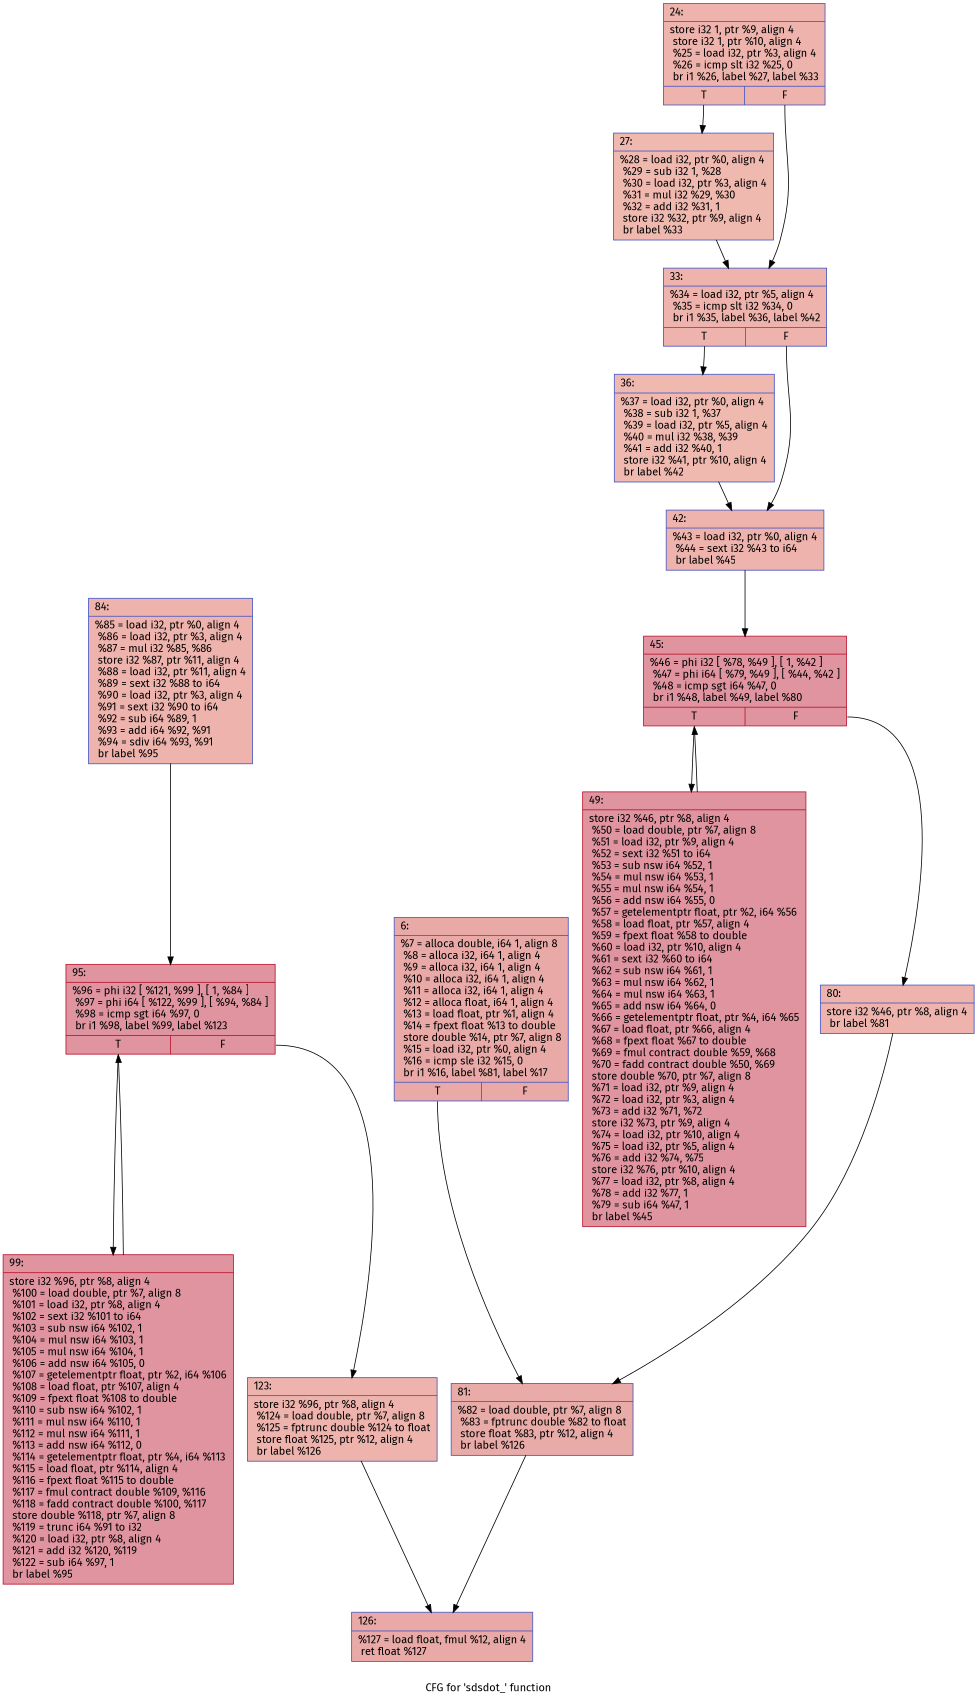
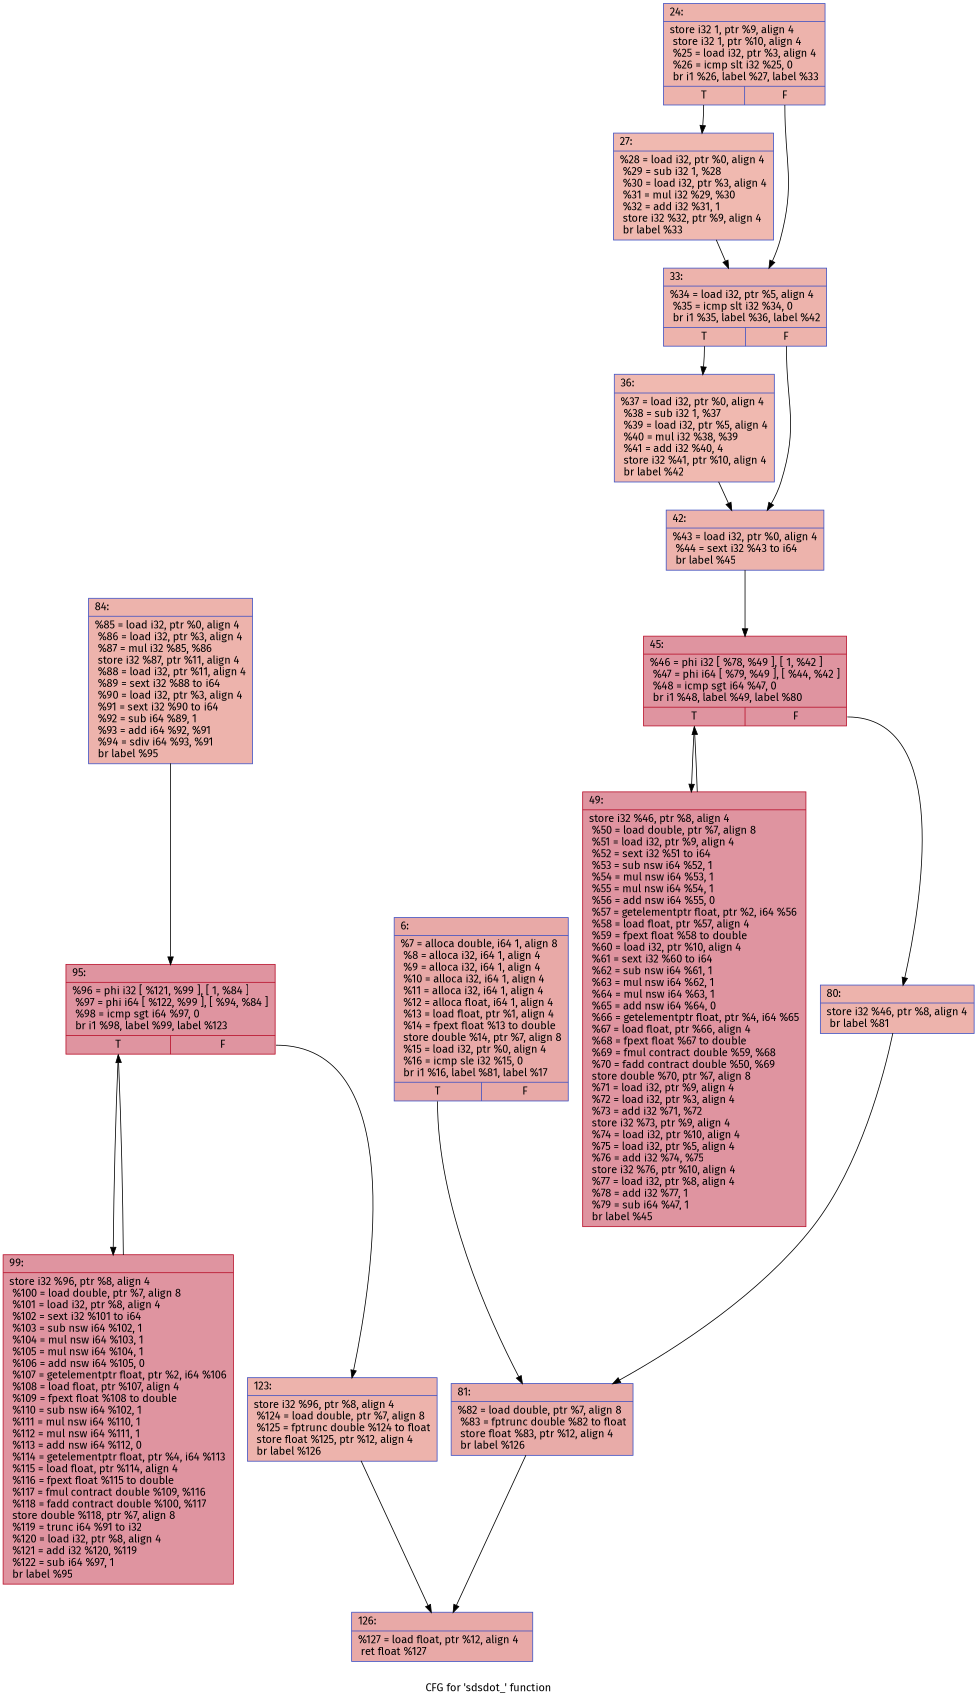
node "36:": text "%41 = add i32 %40, 1" -> "%41 = add i32 %40, 4"
node "126:": text "%127 = load float, fmul %12, align 4" -> "%127 = load float, ptr %12, align 4"
